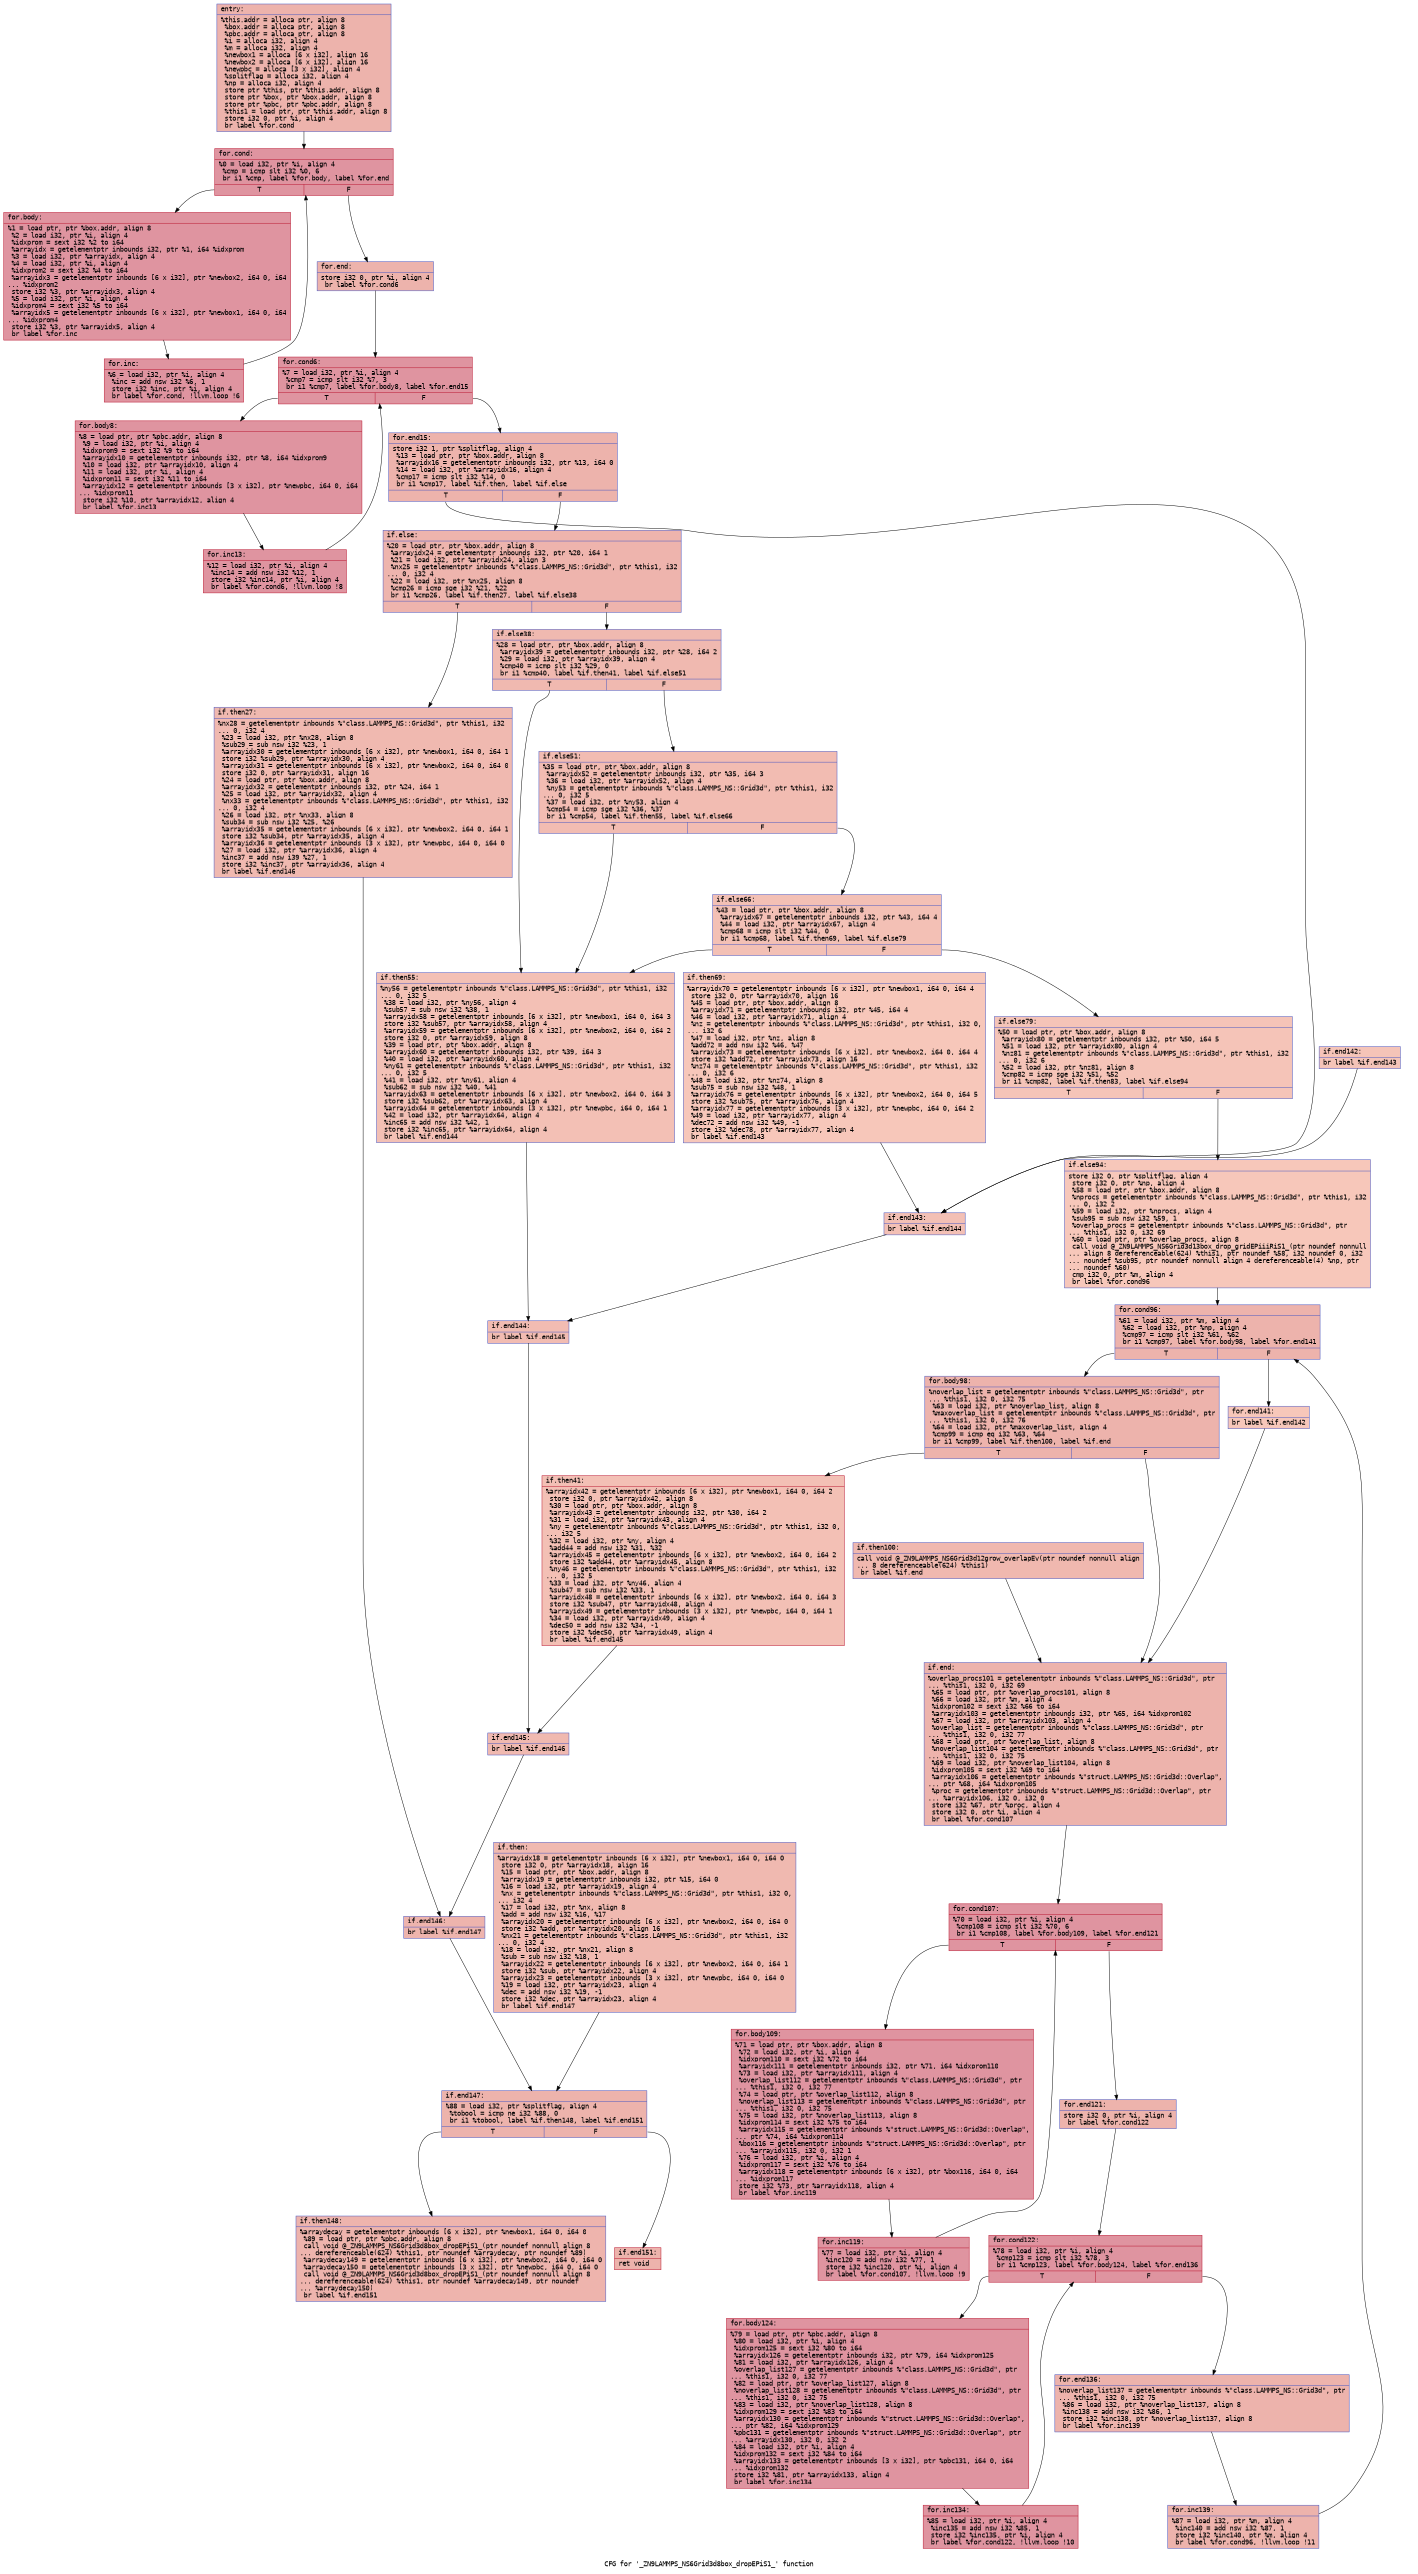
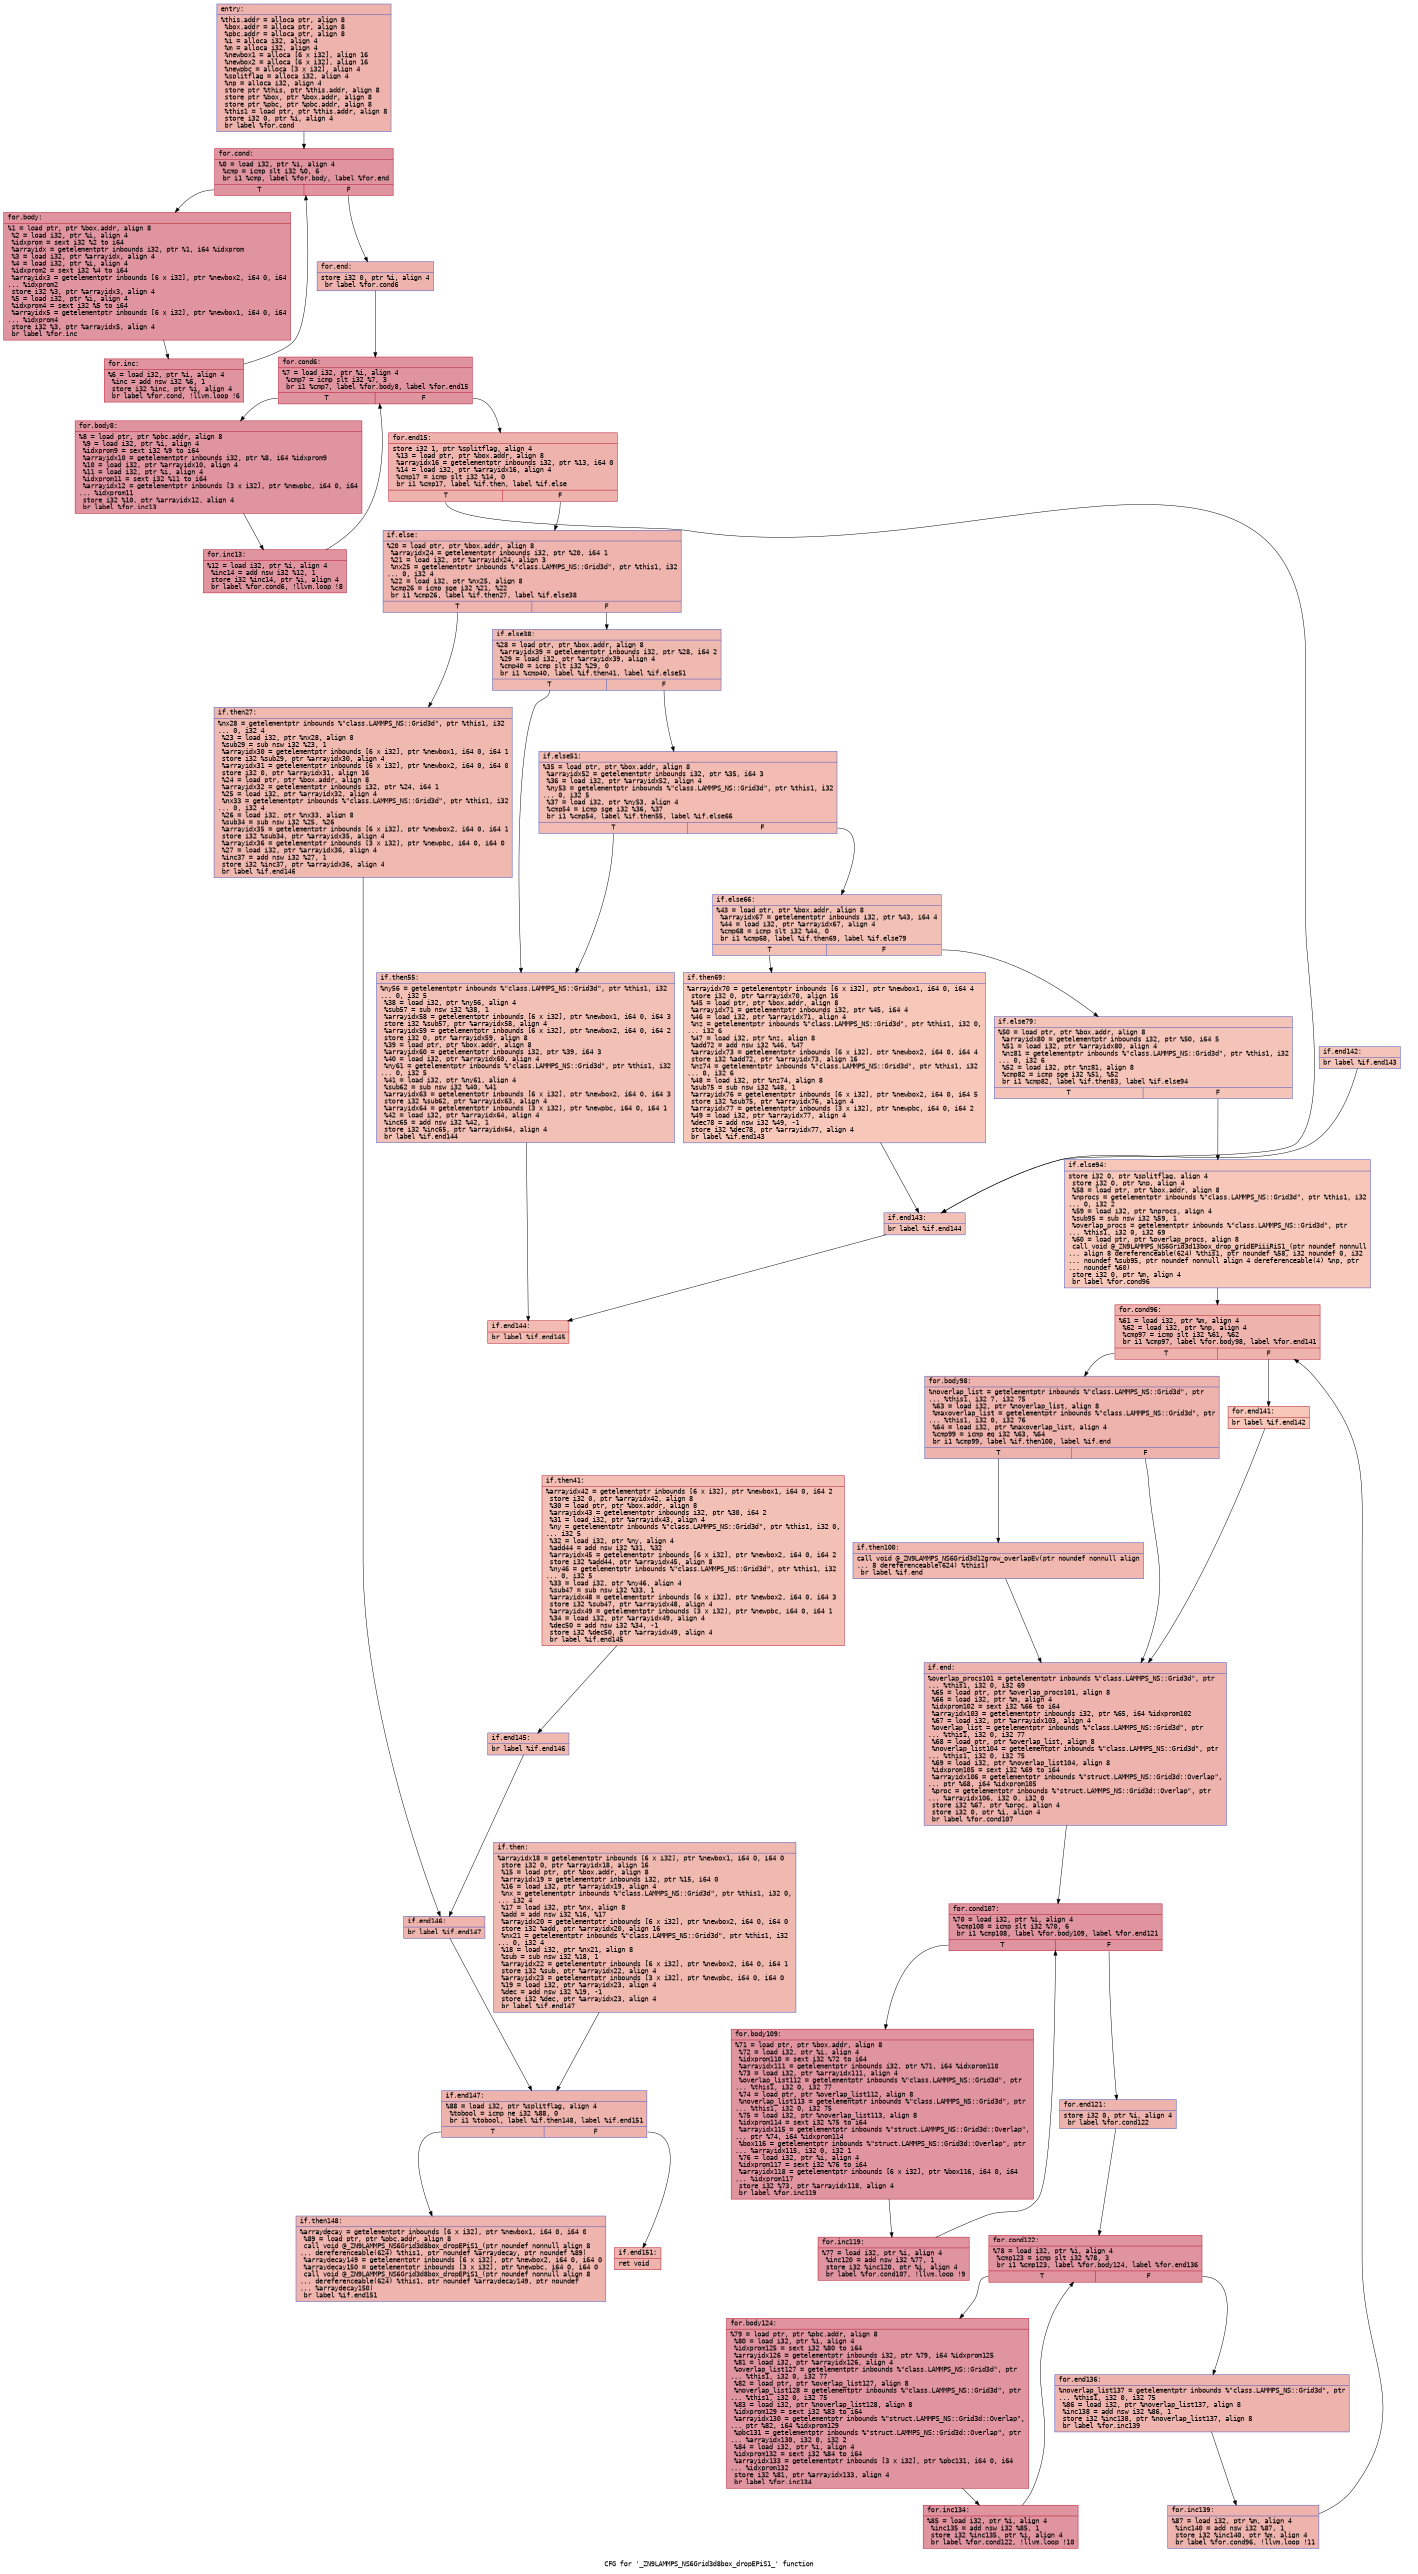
node "for.end15:": color #3d50c3ff -> #b70d28ff
node "if.then27:": text "%inc37 = add nsw i39 %27, 1" -> "%inc37 = add nsw i32 %27, 1"
edge "if.else66:" -> "if.then55:": now "if.else66:" -> "if.then69:"
node "if.then69:": text "%dec72 = add nsw i32 %49, -1" -> "%dec78 = add nsw i32 %49, -1"
node "if.else94:": text "cmp i32 0, ptr %m, align 4" -> "store i32 0, ptr %m, align 4"
node "if.end144:": color #3d50c3ff -> #b70d28ff
node "for.cond96:": color #3d50c3ff -> #b70d28ff
node "for.body98:": text "... %this1, i32 0, i32 75" -> "... %this1, i32 7, i32 75"
node "for.end141:": color #3d50c3ff -> #b70d28ff
edge "for.body98:" -> "if.then41:": now "for.body98:" -> "if.then100:"
edge "if.end144:" -> "if.end145:": removed
